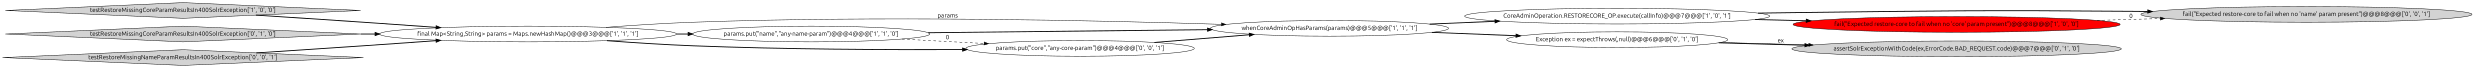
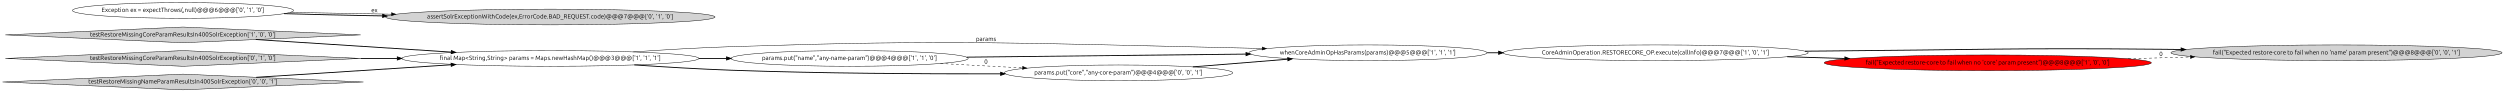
edge "whenCoreAdminOpHasParams(params)@@@5@@@['1', '1', '1']" -> "Exception ex = expectThrows(,null)@@@6@@@['0', '1', '0']": removed
